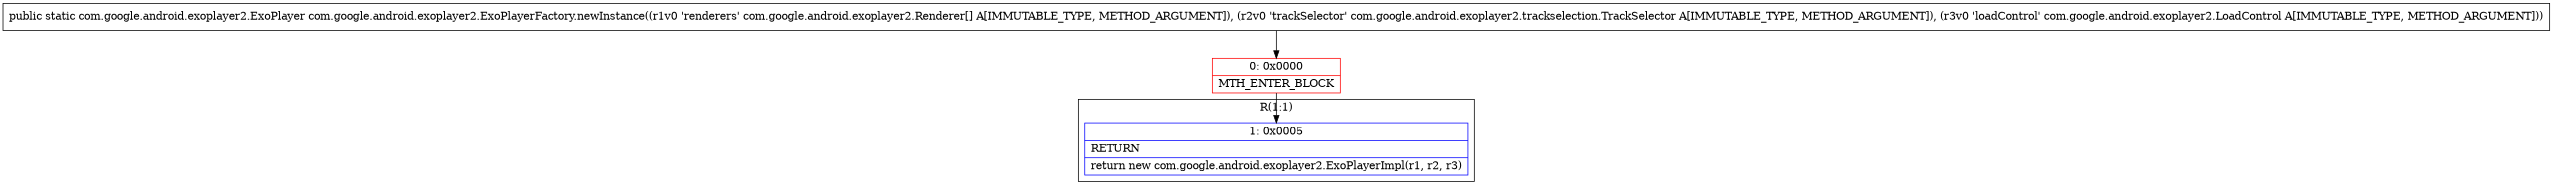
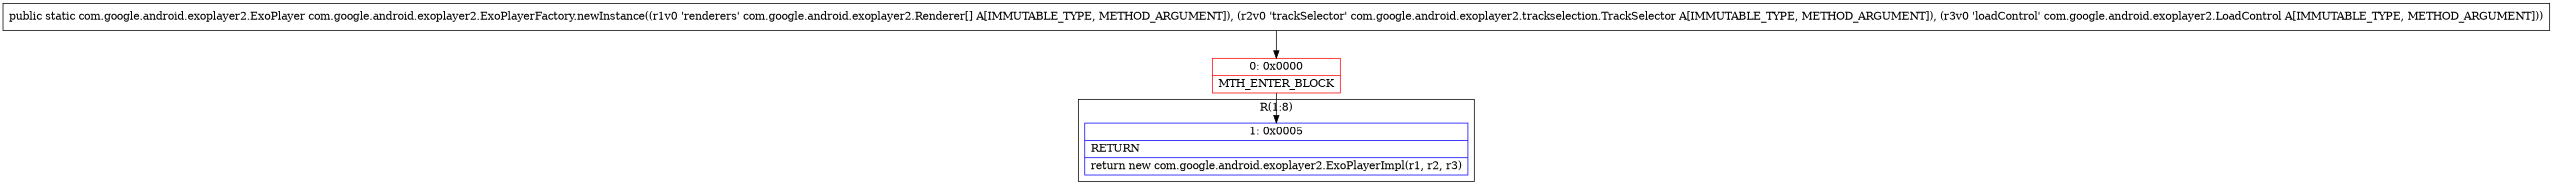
cluster "R(1:1)": label "R(1:1)" -> "R(1:8)"
